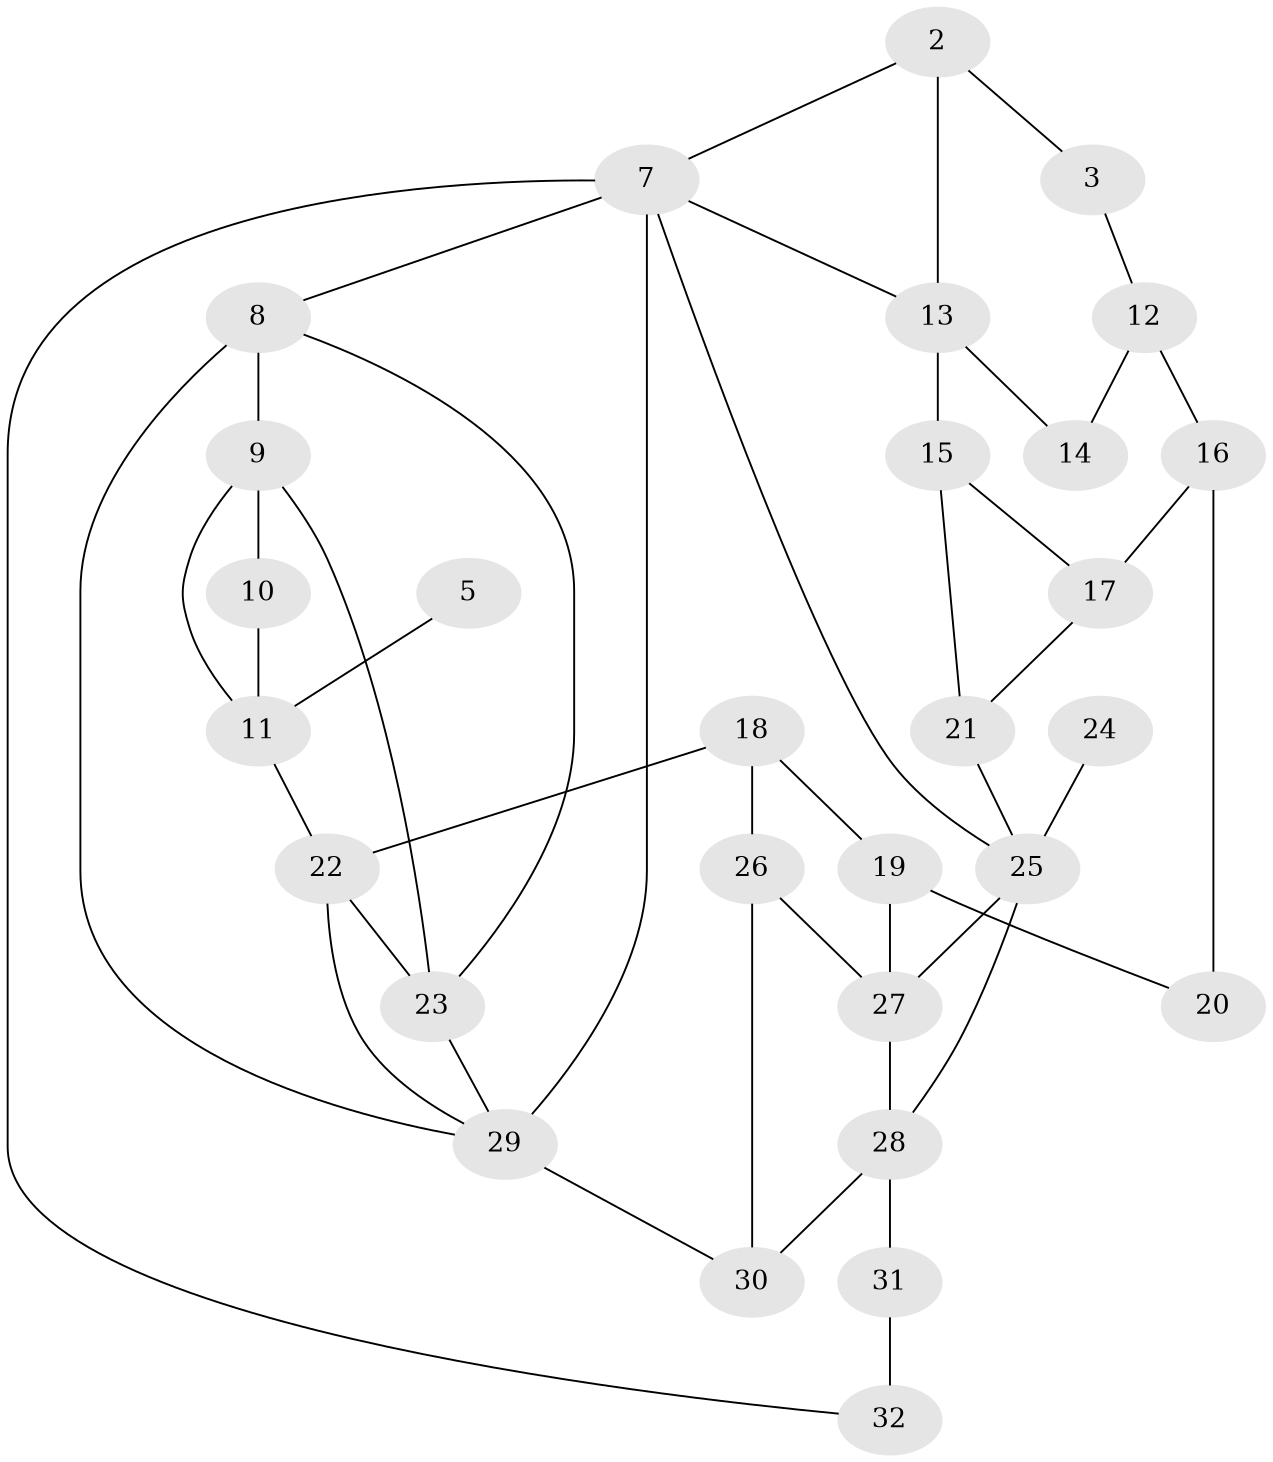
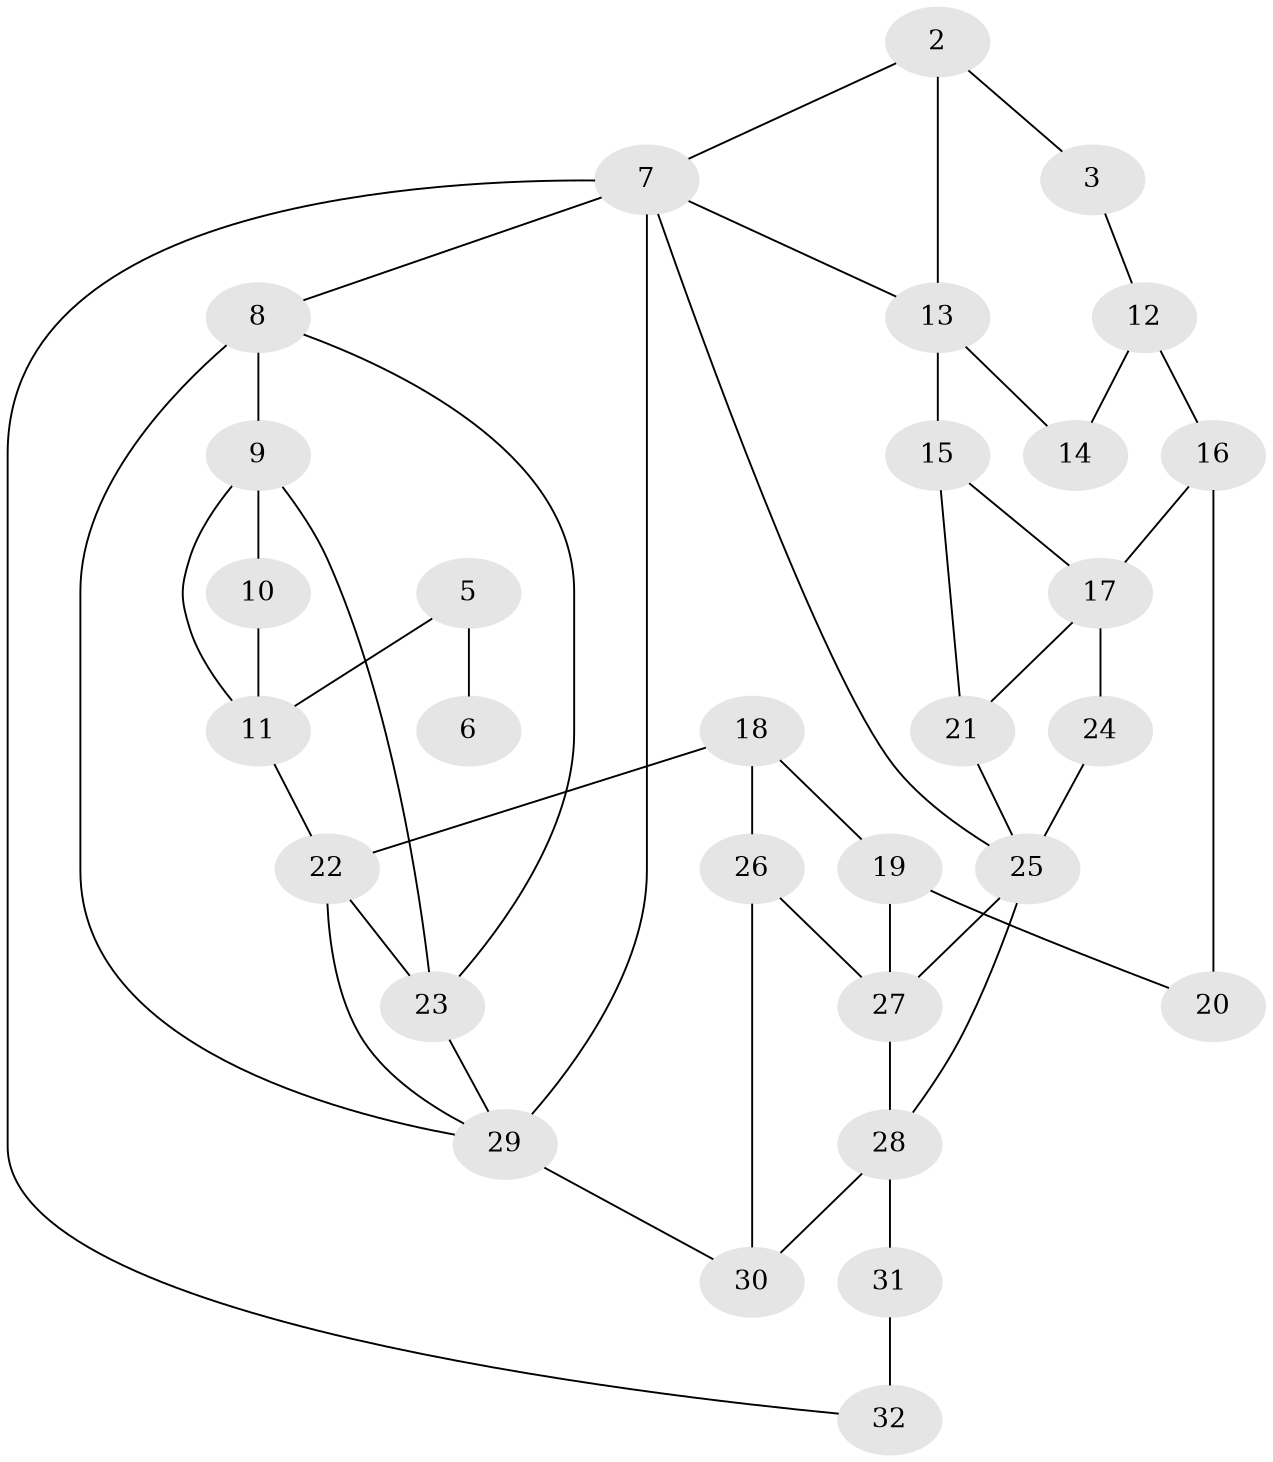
edge "17" -- "24": added
node "6": added
